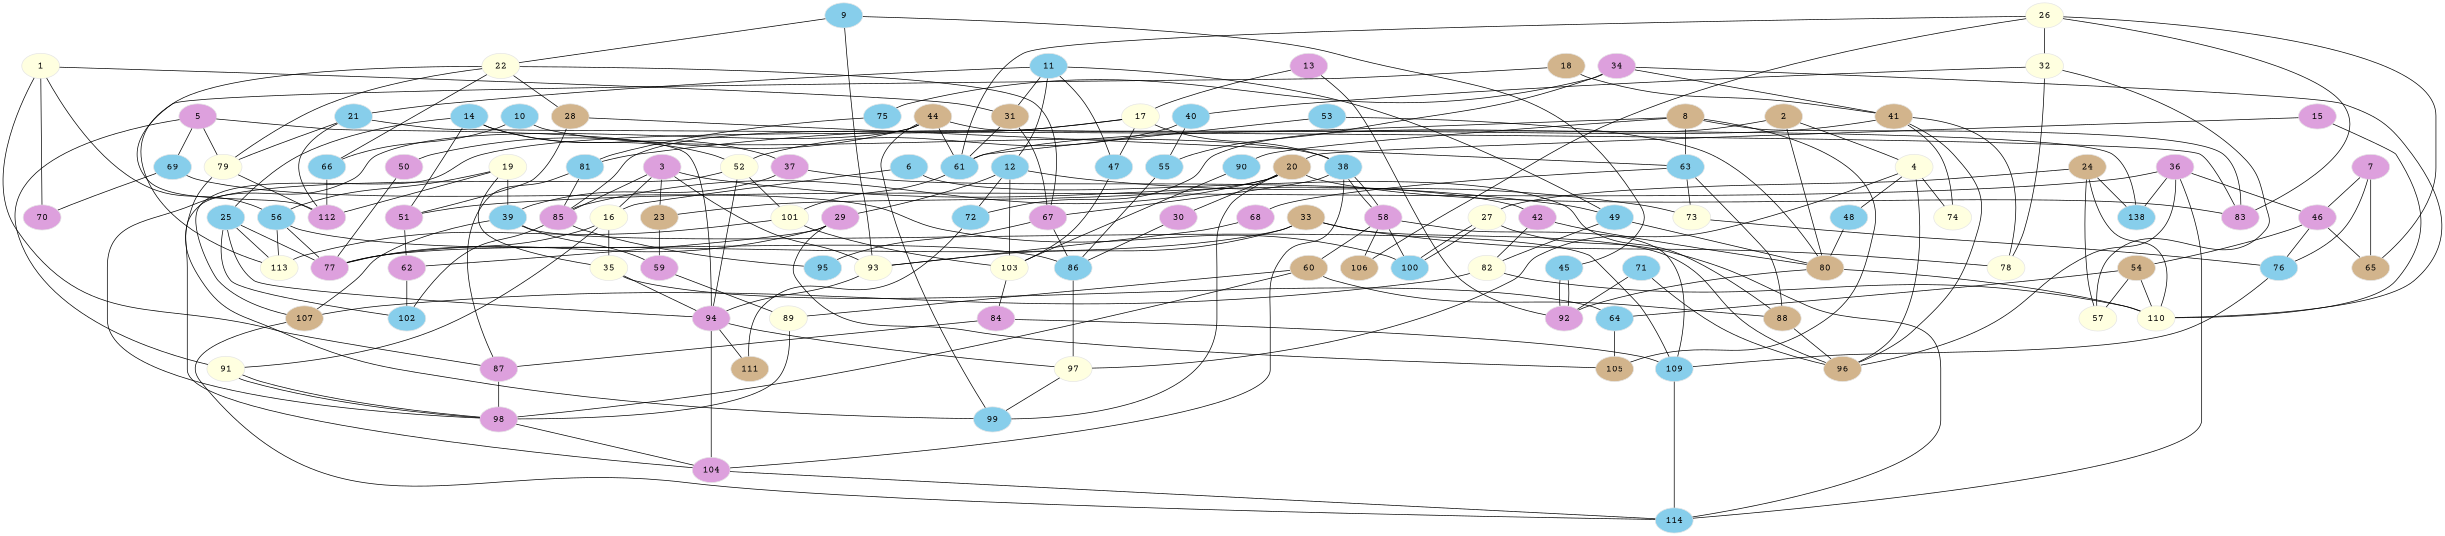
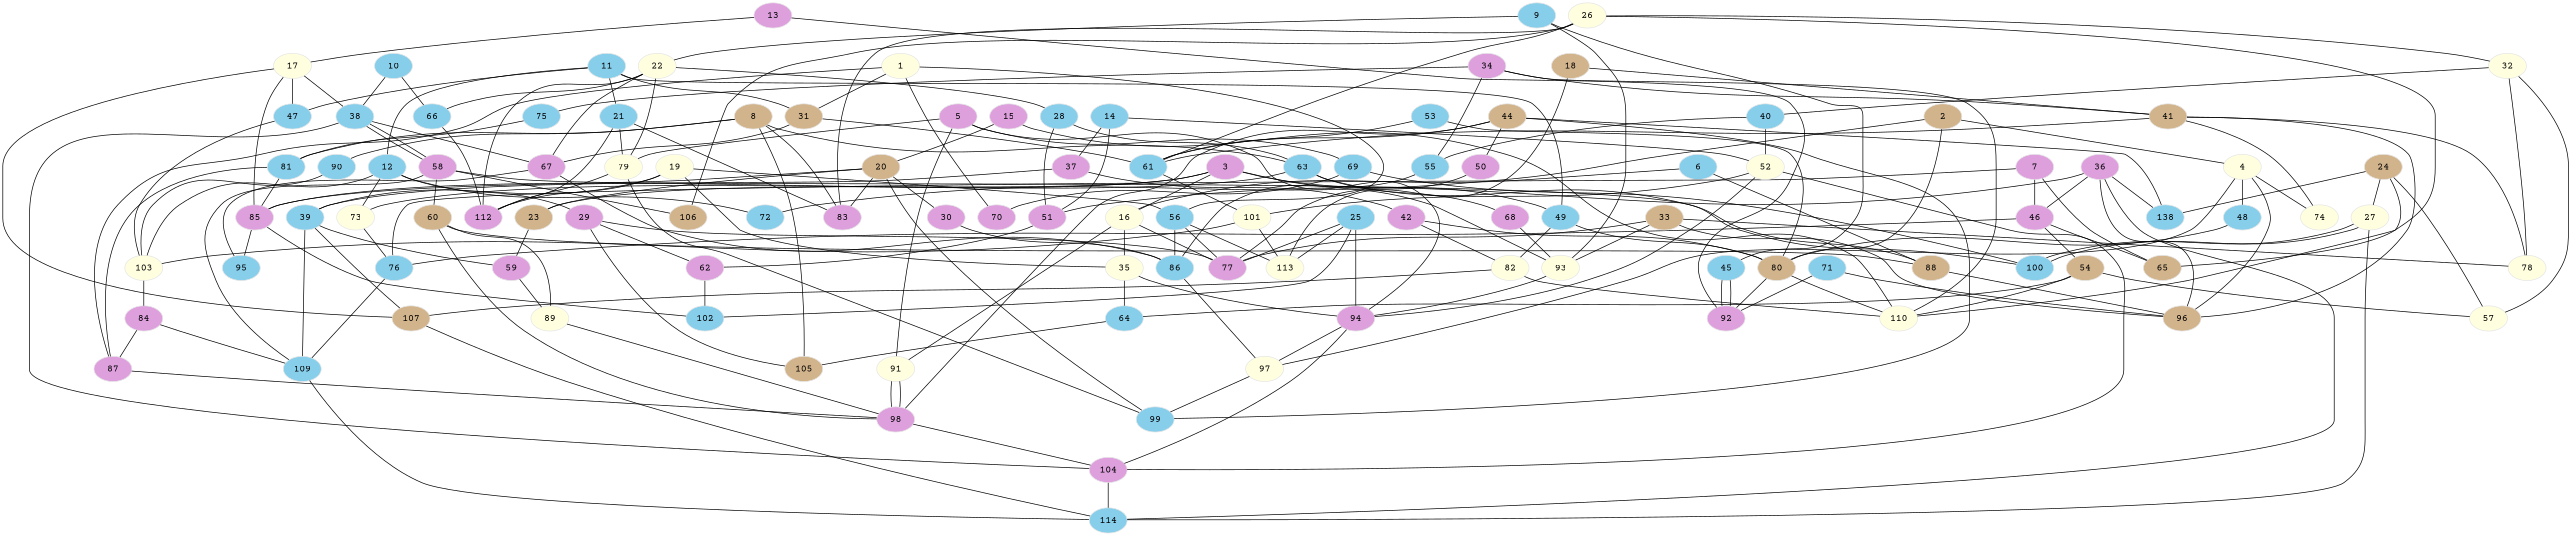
node "28": fillcolor tan -> skyblue
edge "14" -- "25": removed
node "111": removed
